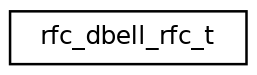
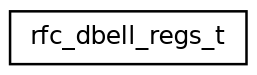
node "rfc_dbell_rfc_t": label "rfc_dbell_rfc_t" -> "rfc_dbell_regs_t"
